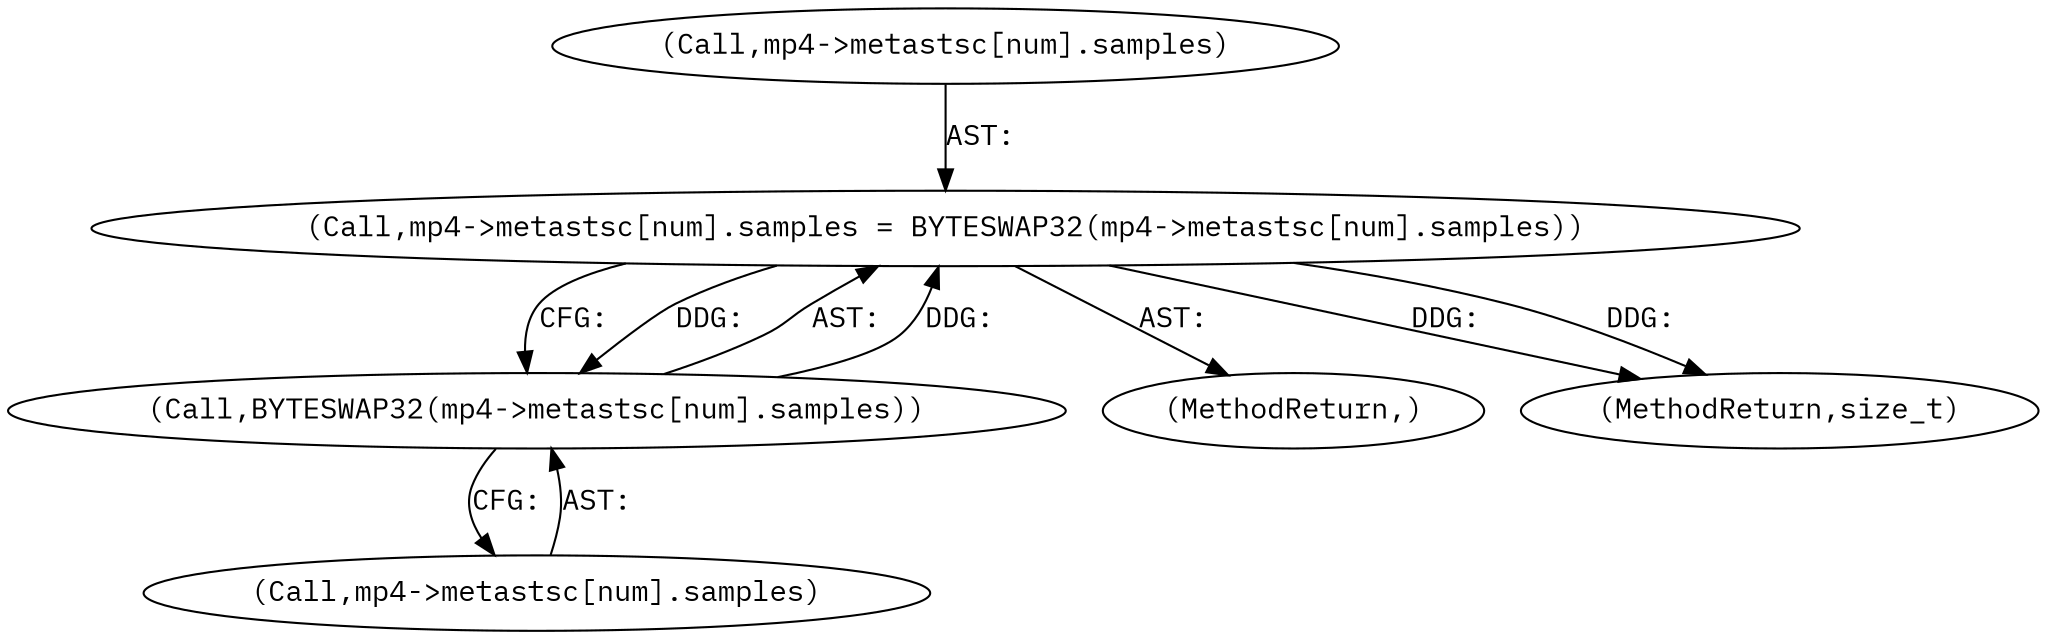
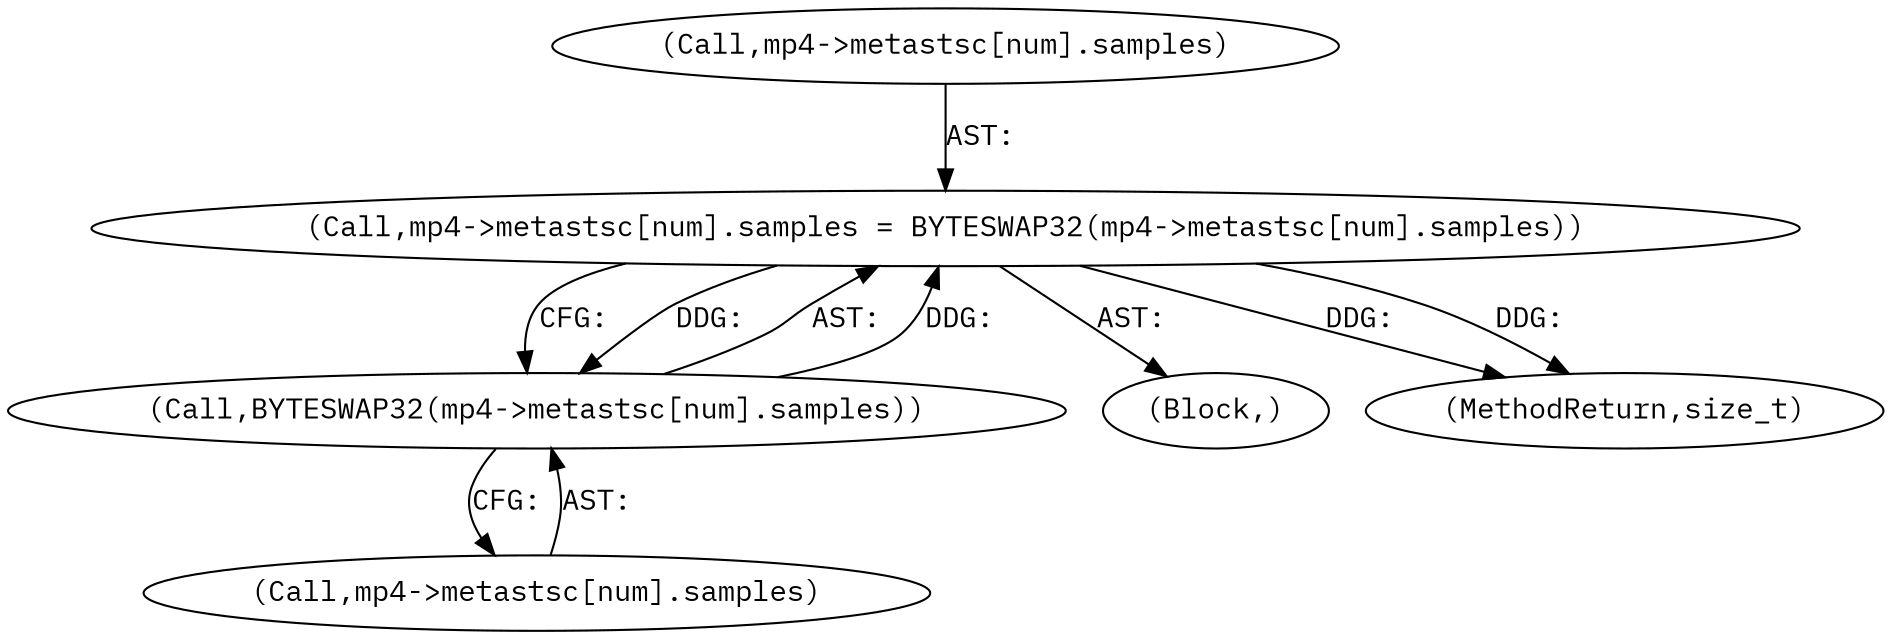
node "(MethodReturn,)": label "(MethodReturn,)" -> "(Block,)"
